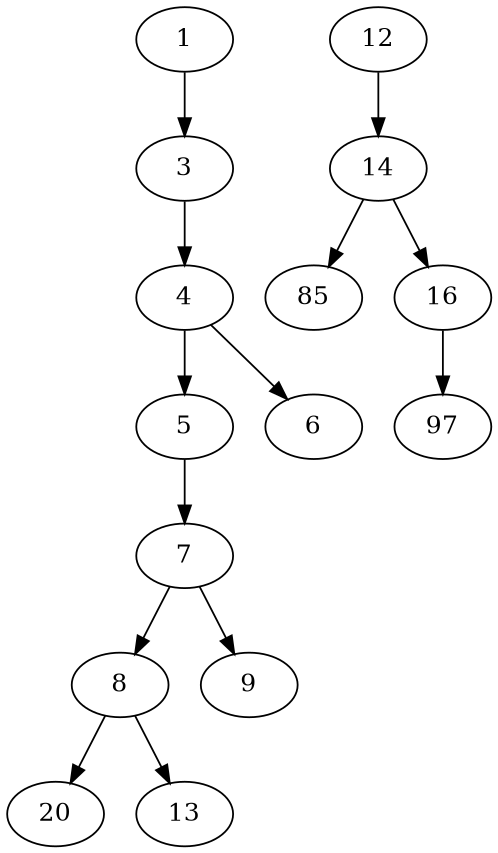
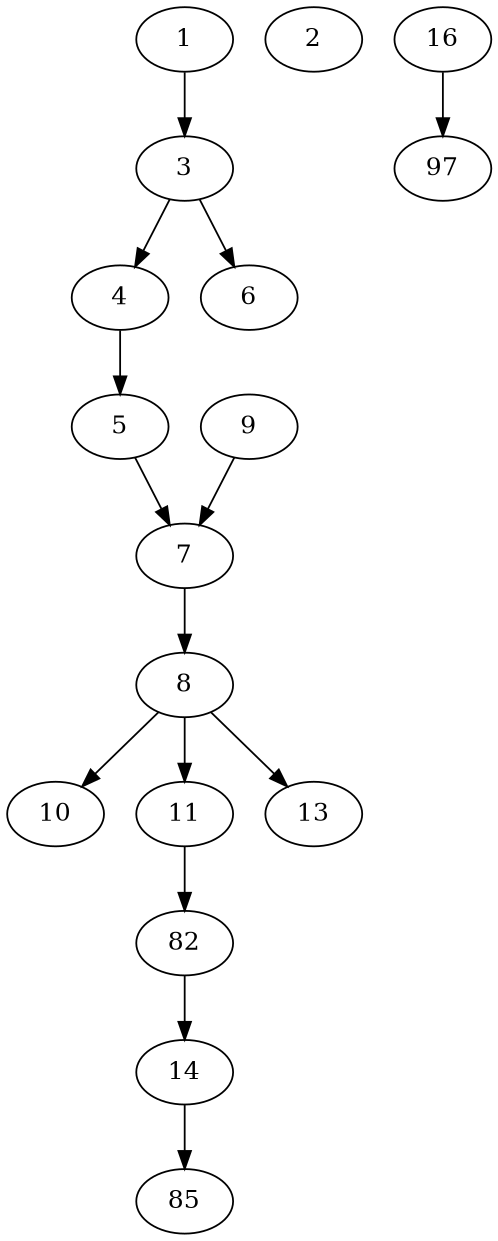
node "2": added
node "12": label "12" -> "82"
edge "14" -> "16": removed
edge "4" -> "6": now "3" -> "6"
edge "7" -> "9": reversed
node "20": label "20" -> "10"
node "11": added
